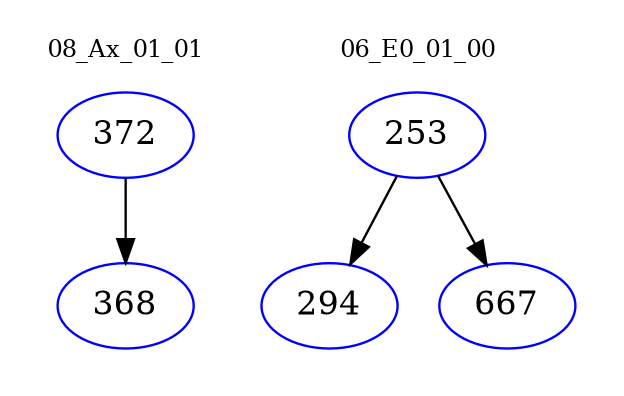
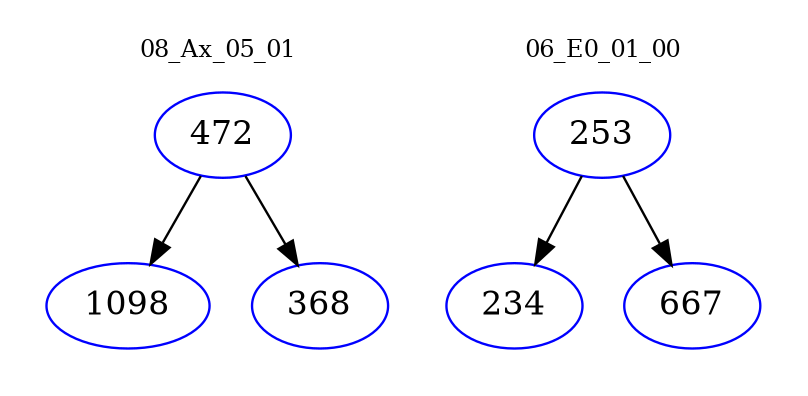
cluster "08_Ax_01_01": label "08_Ax_01_01" -> "08_Ax_05_01"
node "372": label "372" -> "472"
node "1098": added
node "294": label "294" -> "234"
